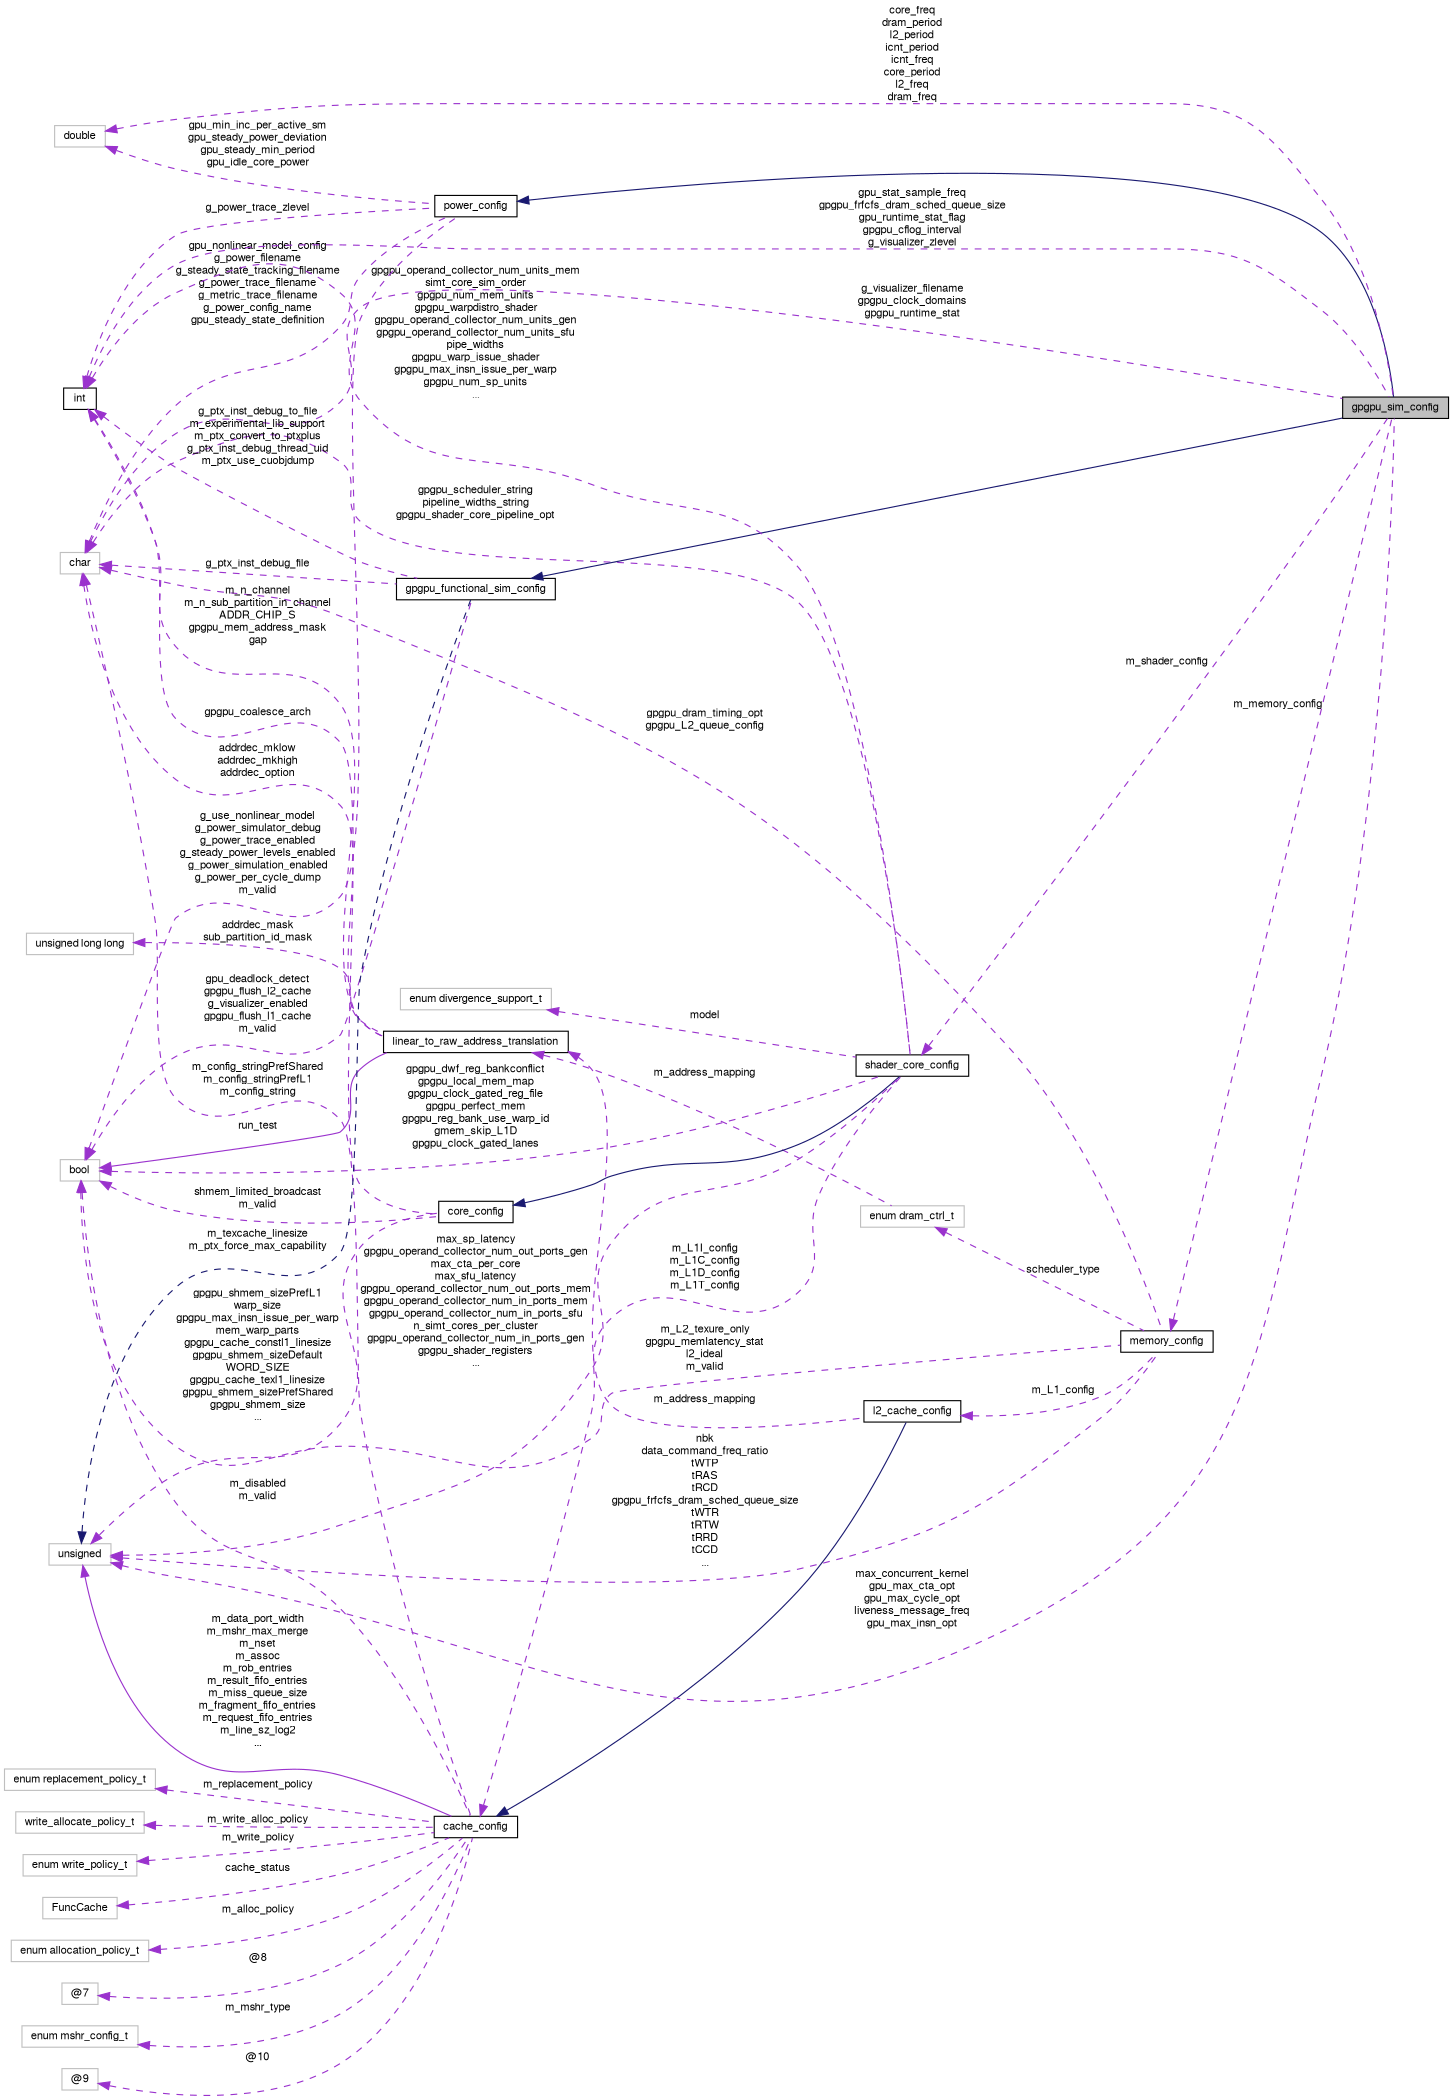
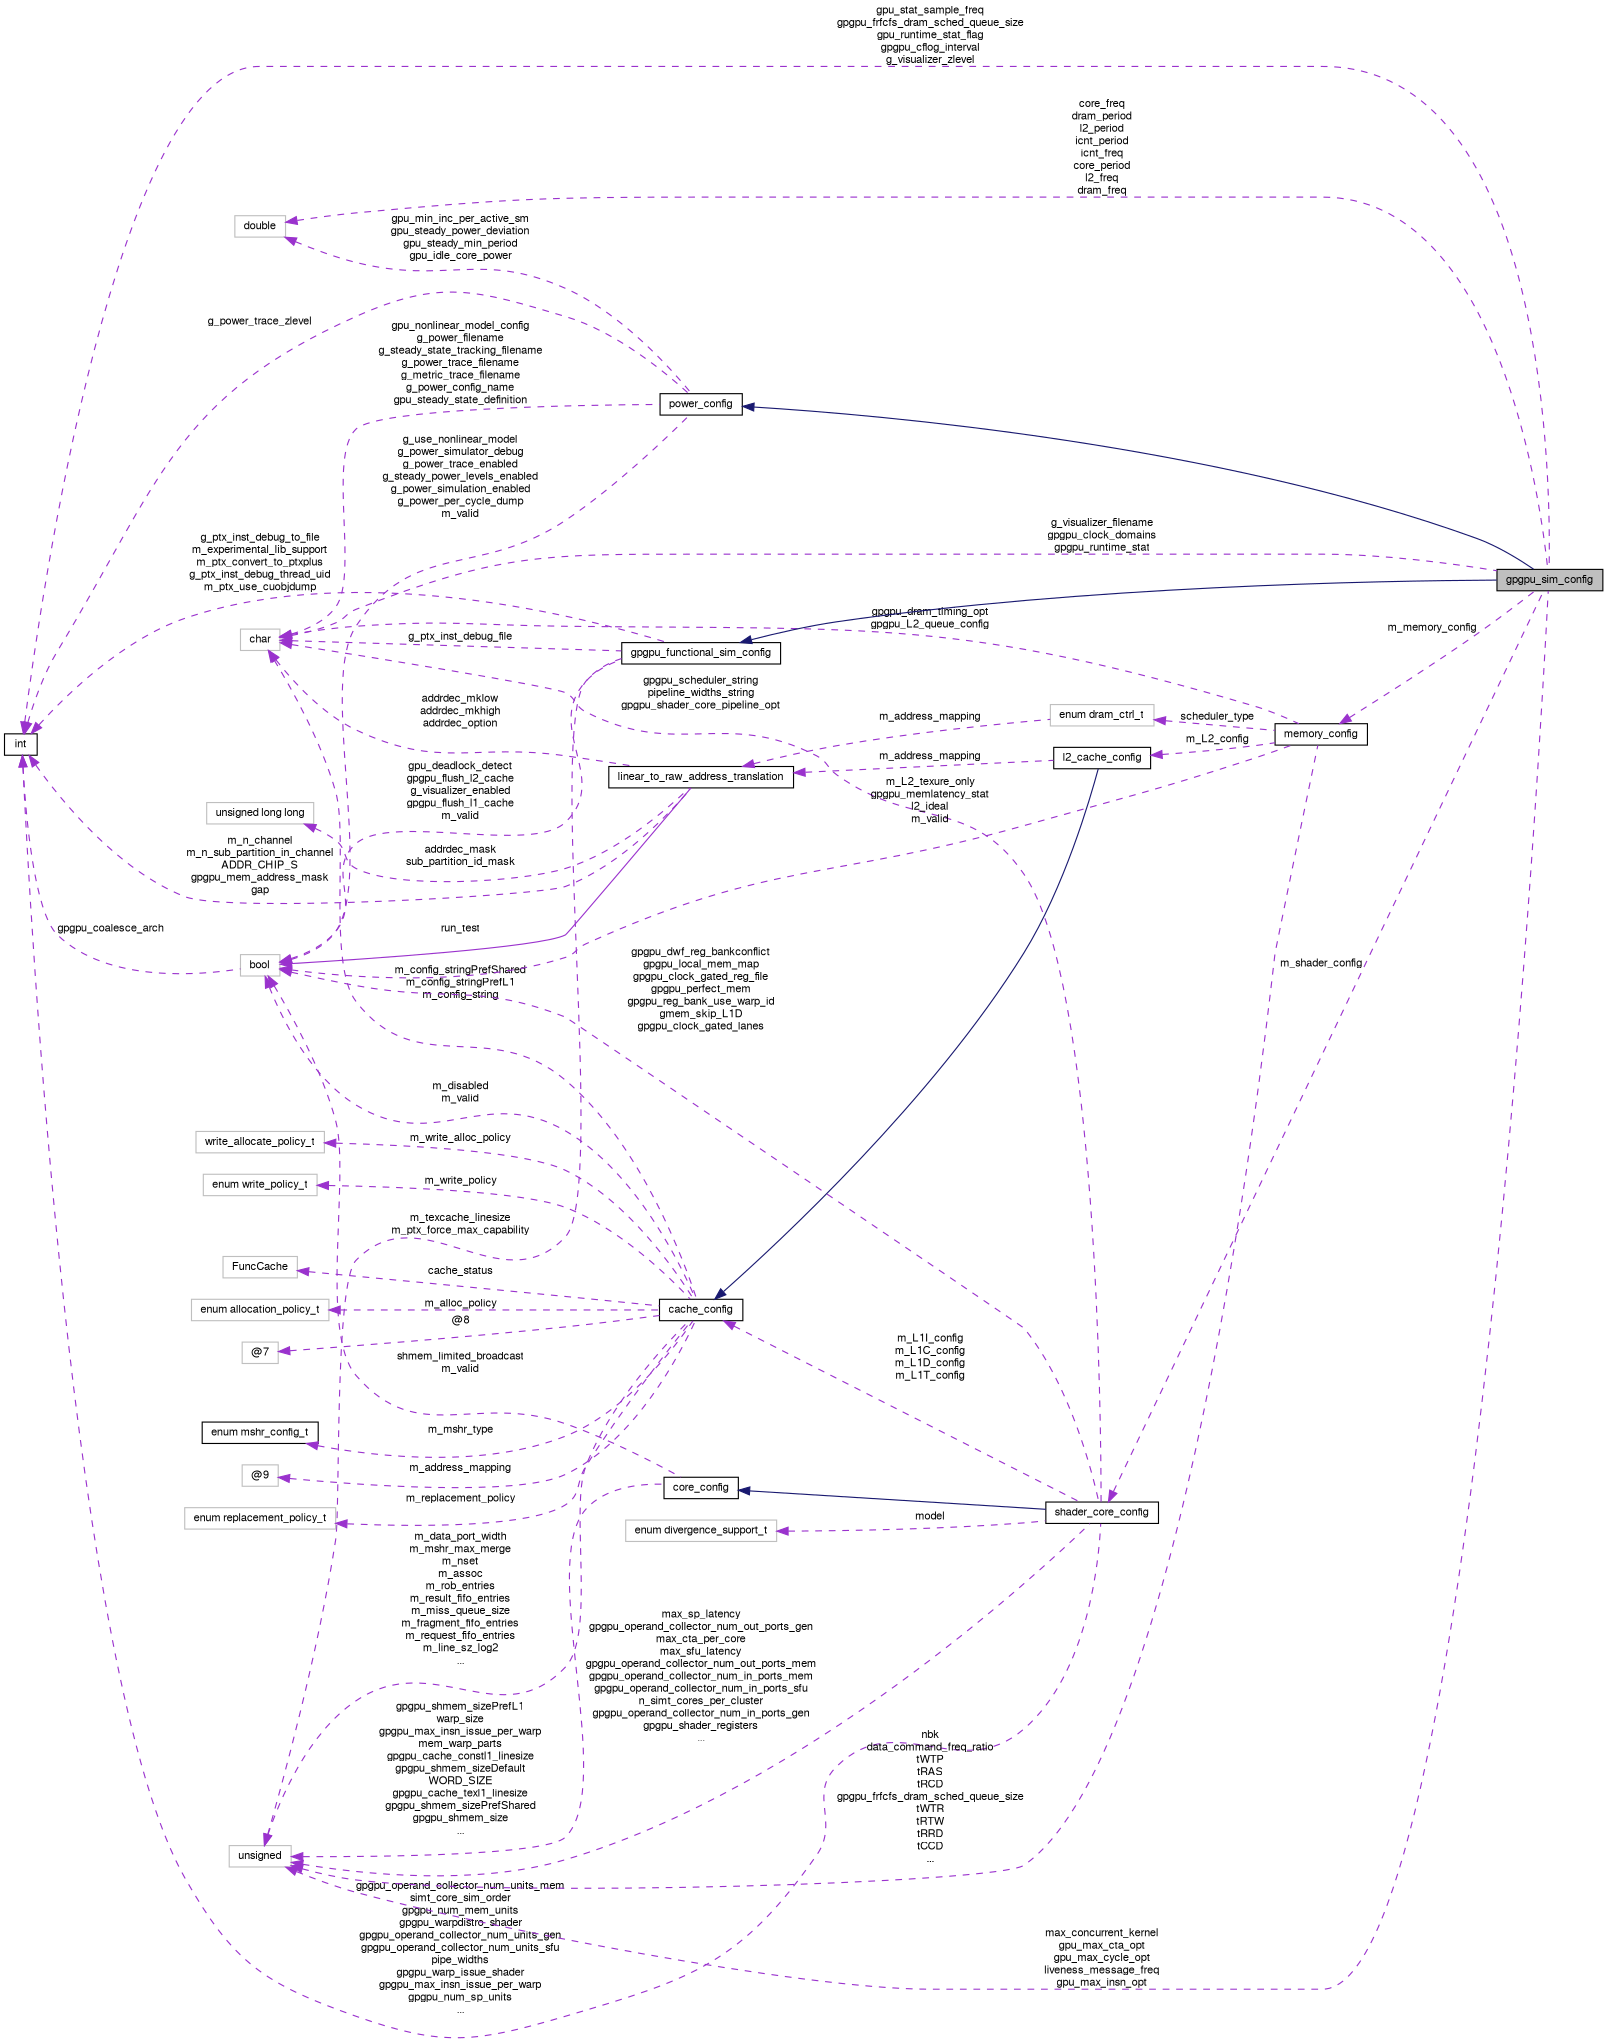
edge "core_config" -> "int": now "bool" -> "int"
edge "gpgpu_functional_sim_config" -> "unsigned": color midnightblue -> darkorchid3
edge "memory_config" -> "l2_cache_config": label "m_L1_config" -> "m_L2_config"
edge "cache_config" -> "unsigned": style solid -> dashed
node "enum mshr_config_t": color grey75 -> black
edge "cache_config" -> "@9": label "@10" -> "m_address_mapping"
